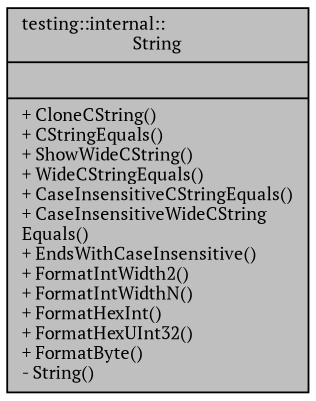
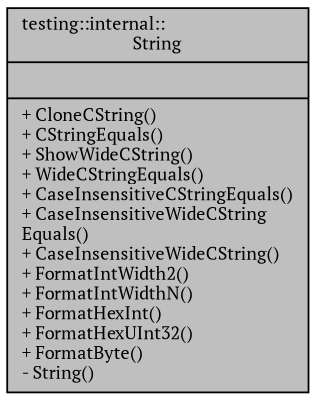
node "testing::internal::": text "+ EndsWithCaseInsensitive()" -> "+ CaseInsensitiveWideCString()"
